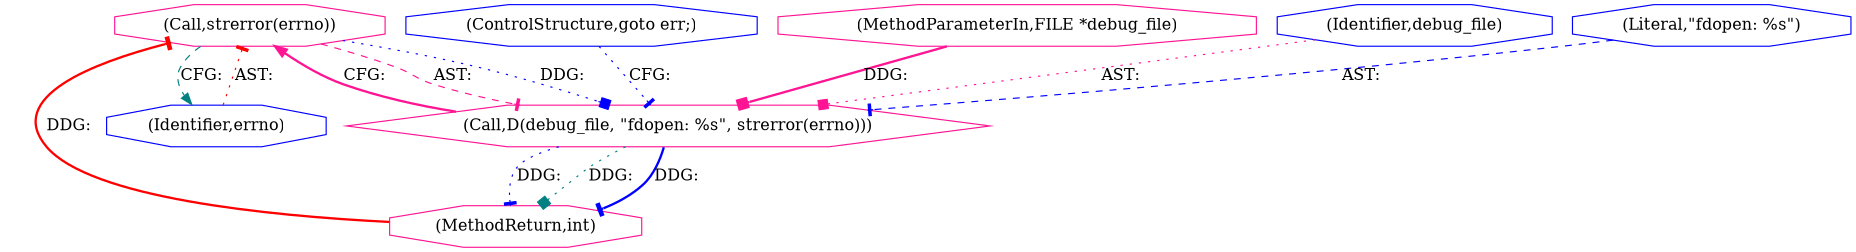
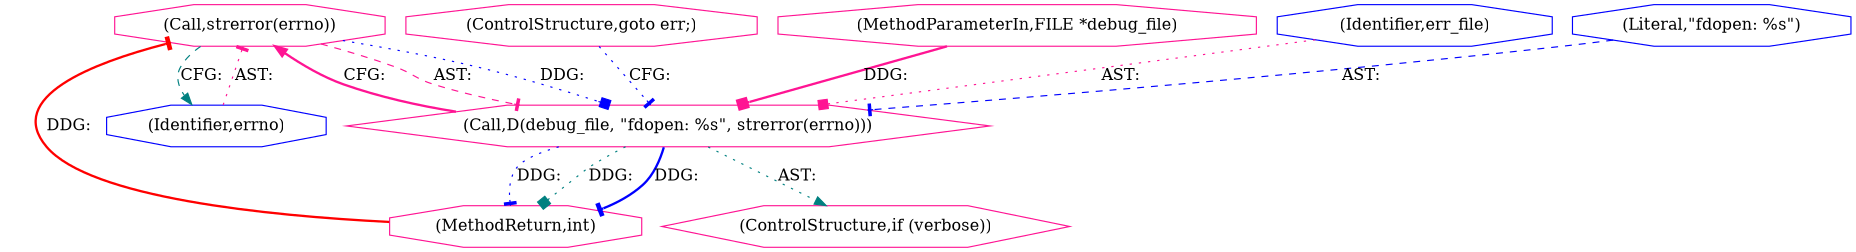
node "(ControlStructure,goto err;)": color blue -> deeppink
node "(Identifier,debug_file)": label "(Identifier,debug_file)" -> "(Identifier,err_file)"
edge "(Identifier,errno)" -> "(Call,strerror(errno))": color red -> deeppink
node "(ControlStructure,if (verbose))": added
